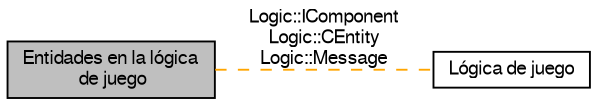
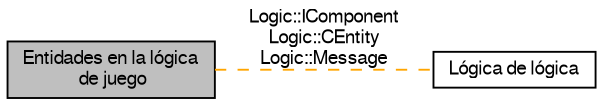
node "Lógica de juego": label "Lógica de juego" -> "Lógica de lógica"
